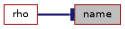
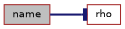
edge "rho" -> "name": reversed
